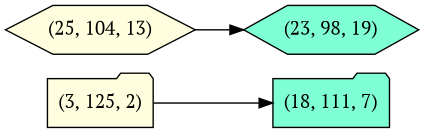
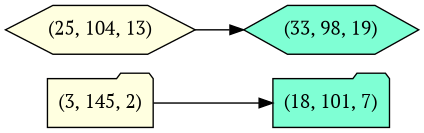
node "(23, 98, 19)": label "(23, 98, 19)" -> "(33, 98, 19)"
node "(3, 125, 2)": label "(3, 125, 2)" -> "(3, 145, 2)"
node "(18, 111, 7)": label "(18, 111, 7)" -> "(18, 101, 7)"
